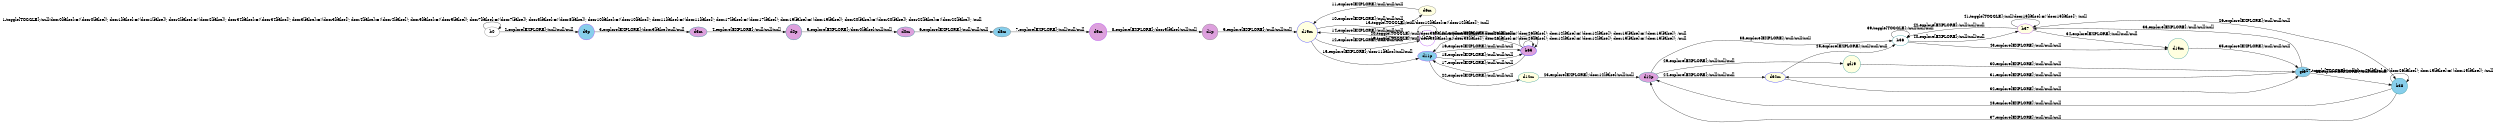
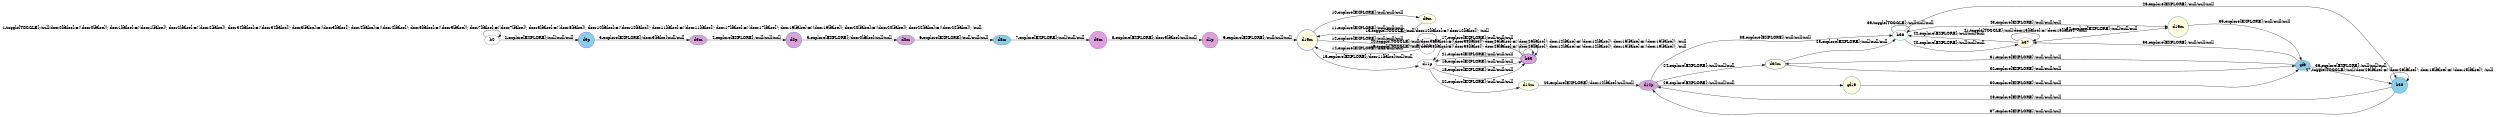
edge "b37" -> "b38": now "b36" -> "b38"
node "d11p": fillcolor skyblue -> white
